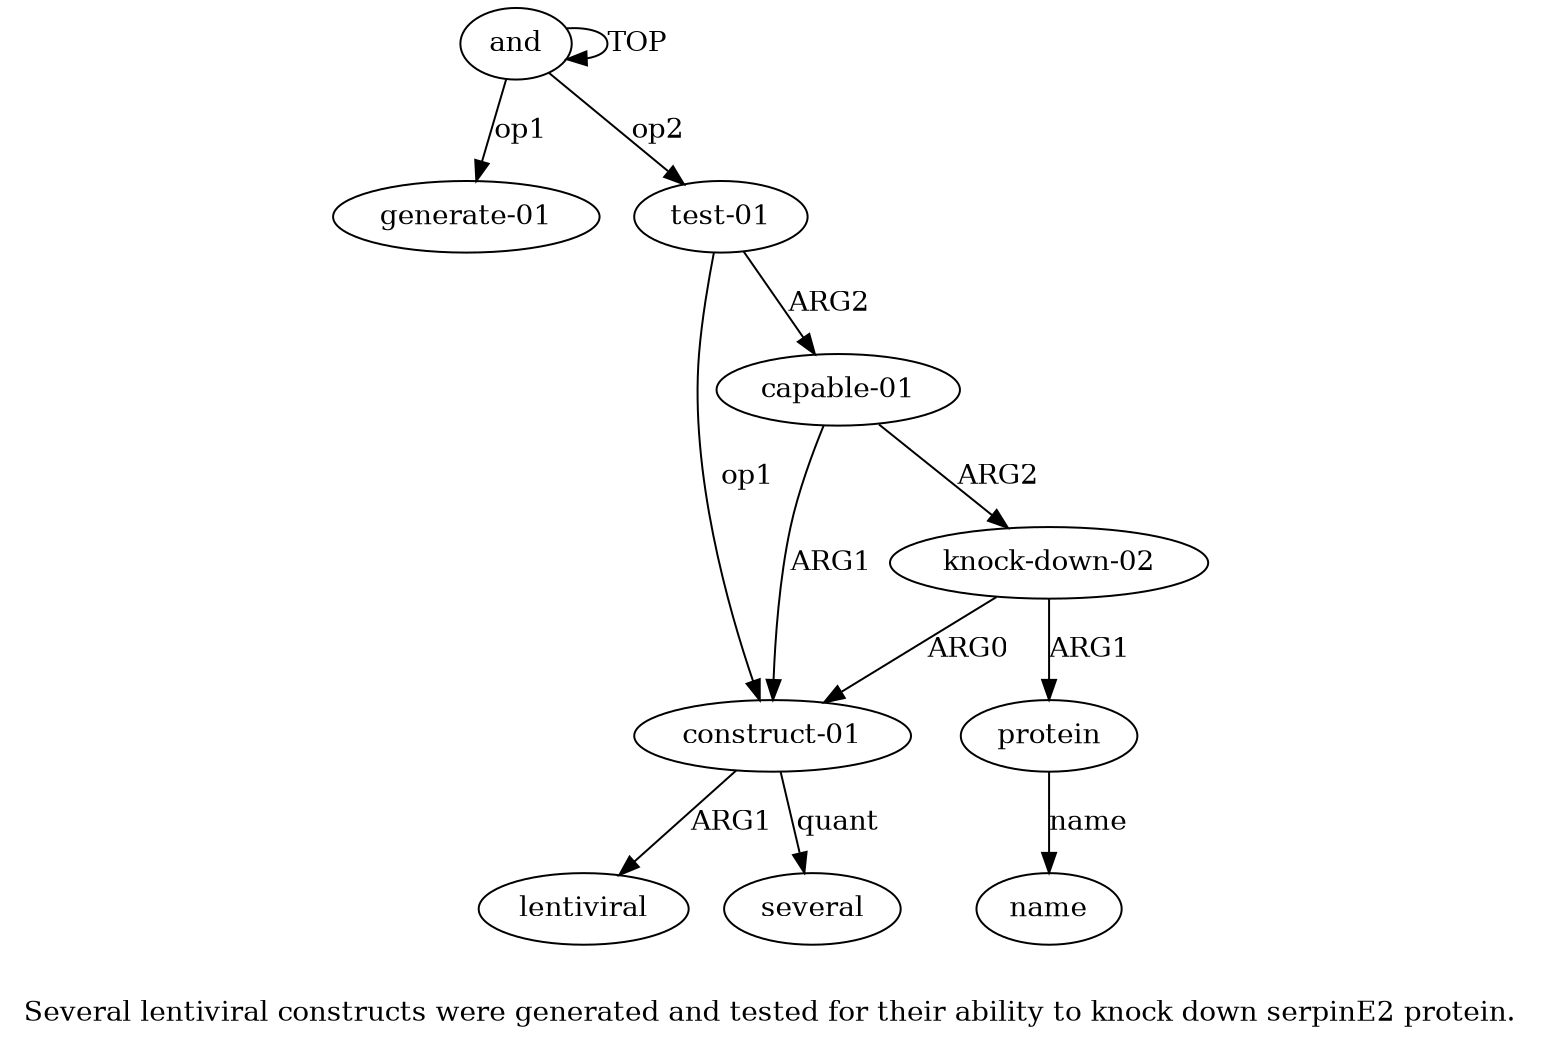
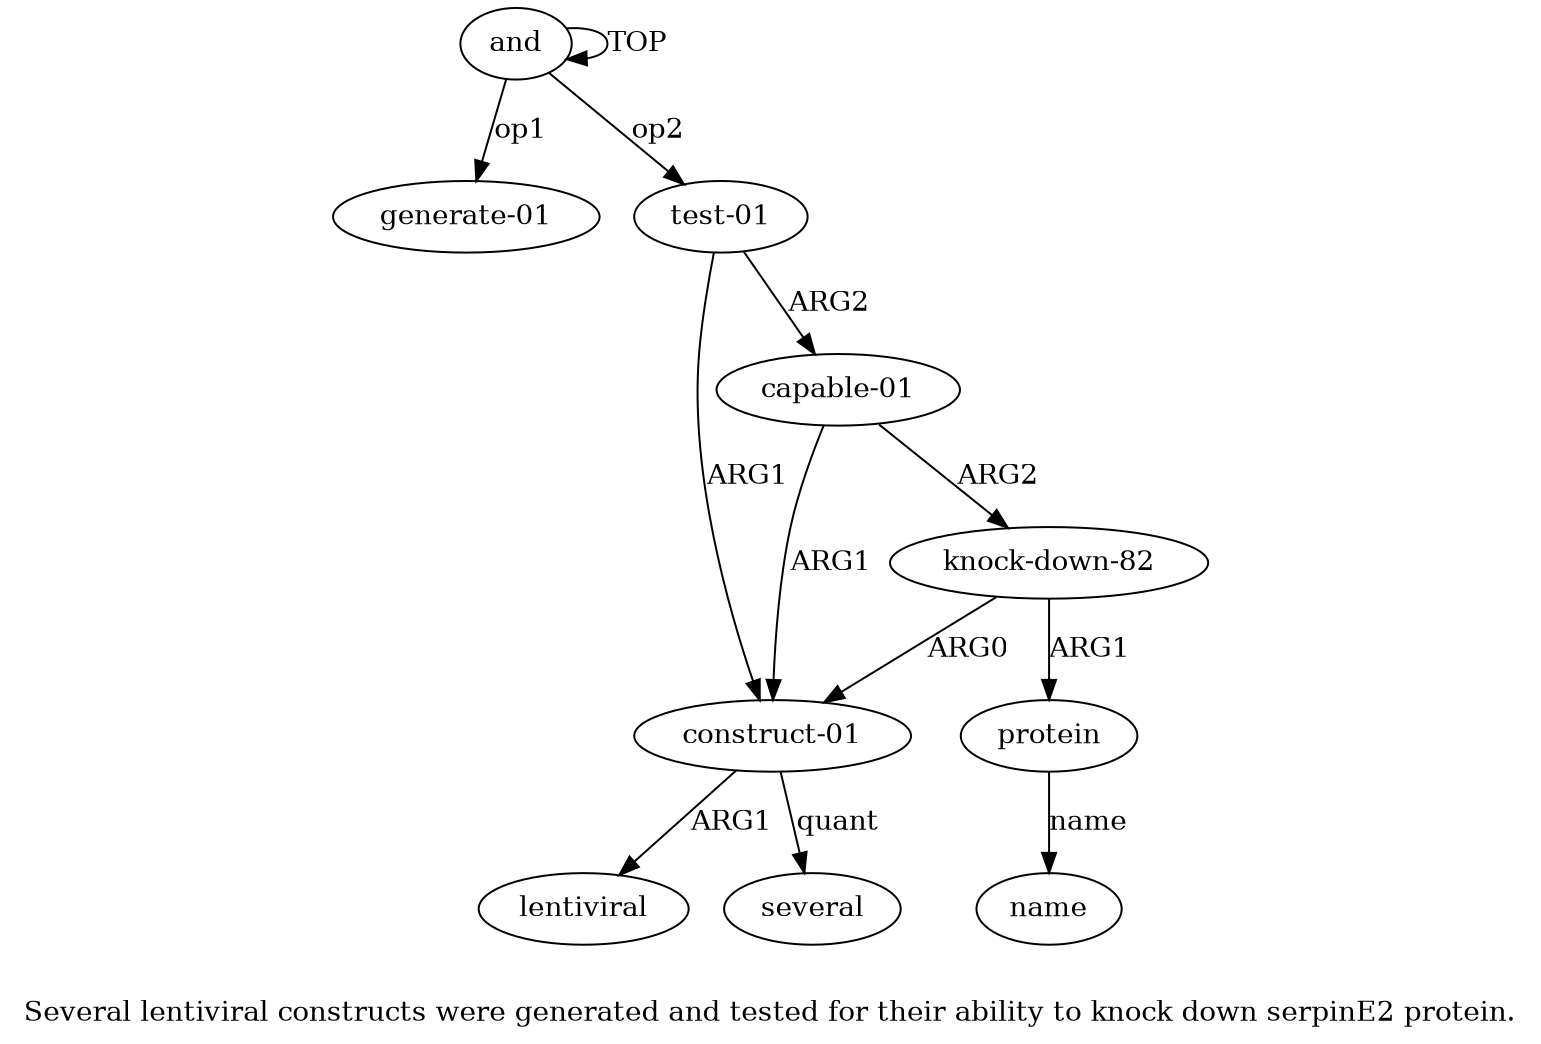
edge "test-01" -> "construct-01": label "op1" -> "ARG1"
node "knock-down-02": label "knock-down-02" -> "knock-down-82"
